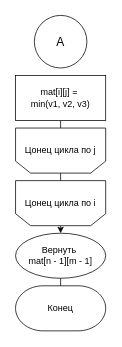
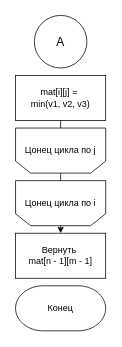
node "Вернуть mat[n - 1][m - 1]": shape ellipse -> rectangle
edge "Вернуть mat[n - 1][m - 1]" -- "Конец": removed
